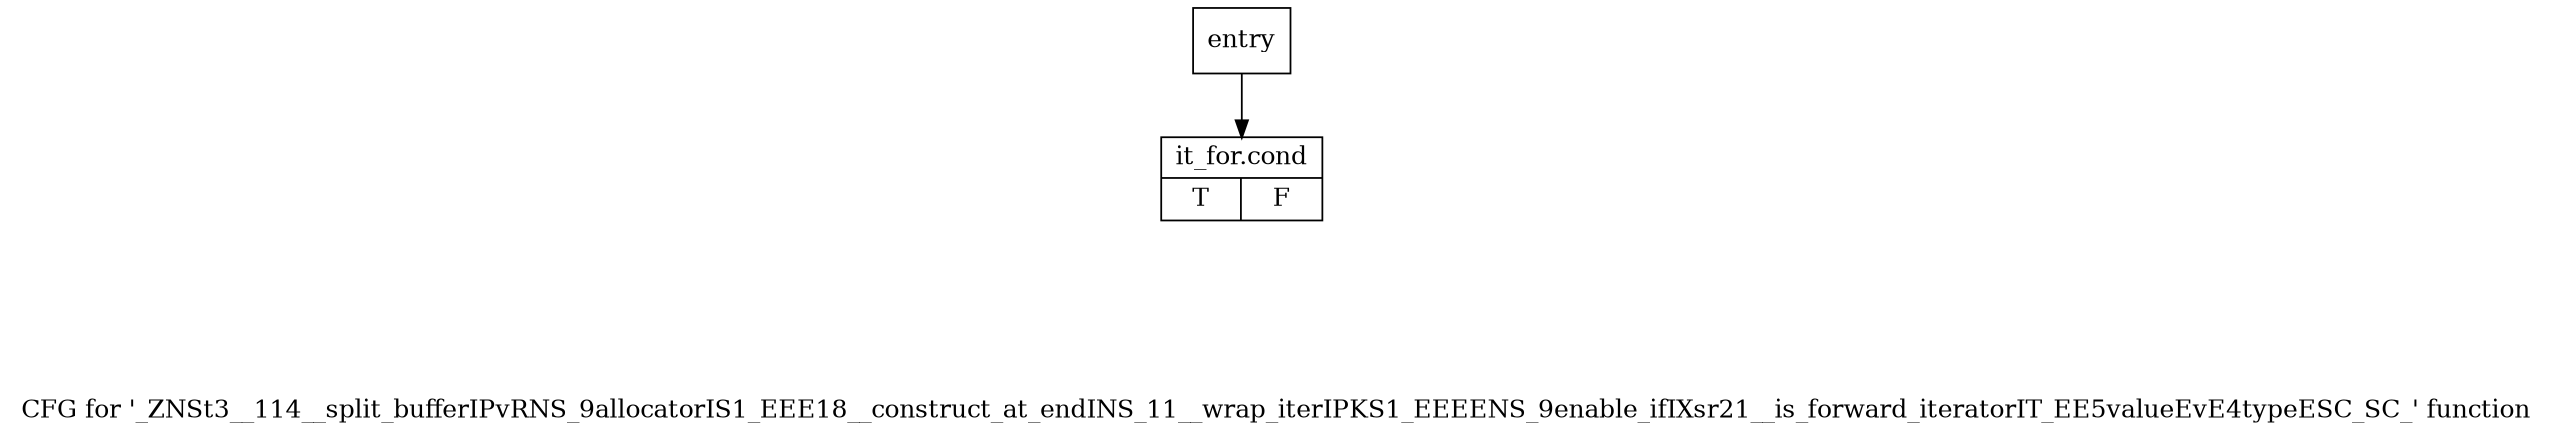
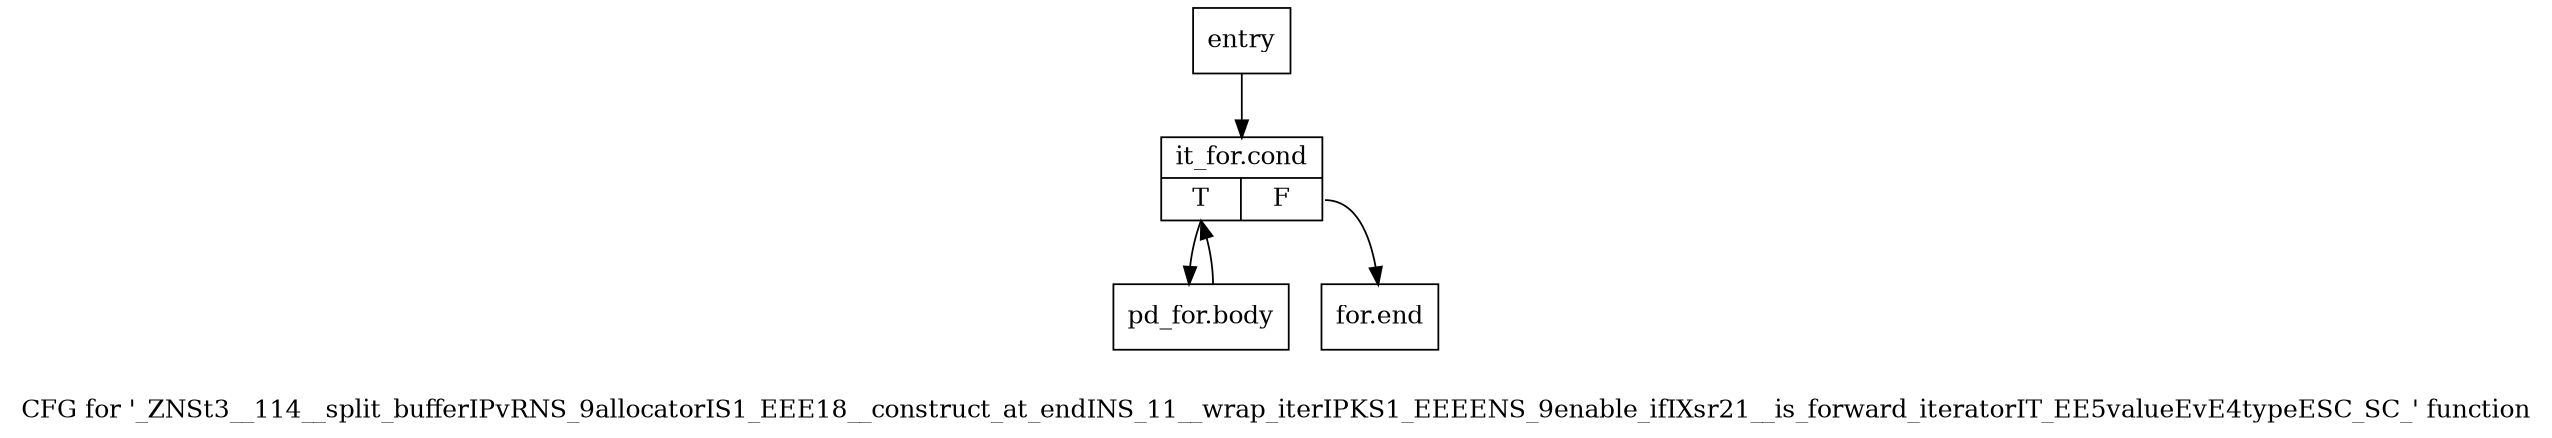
node "pd_for.body": added
node "for.end": added
